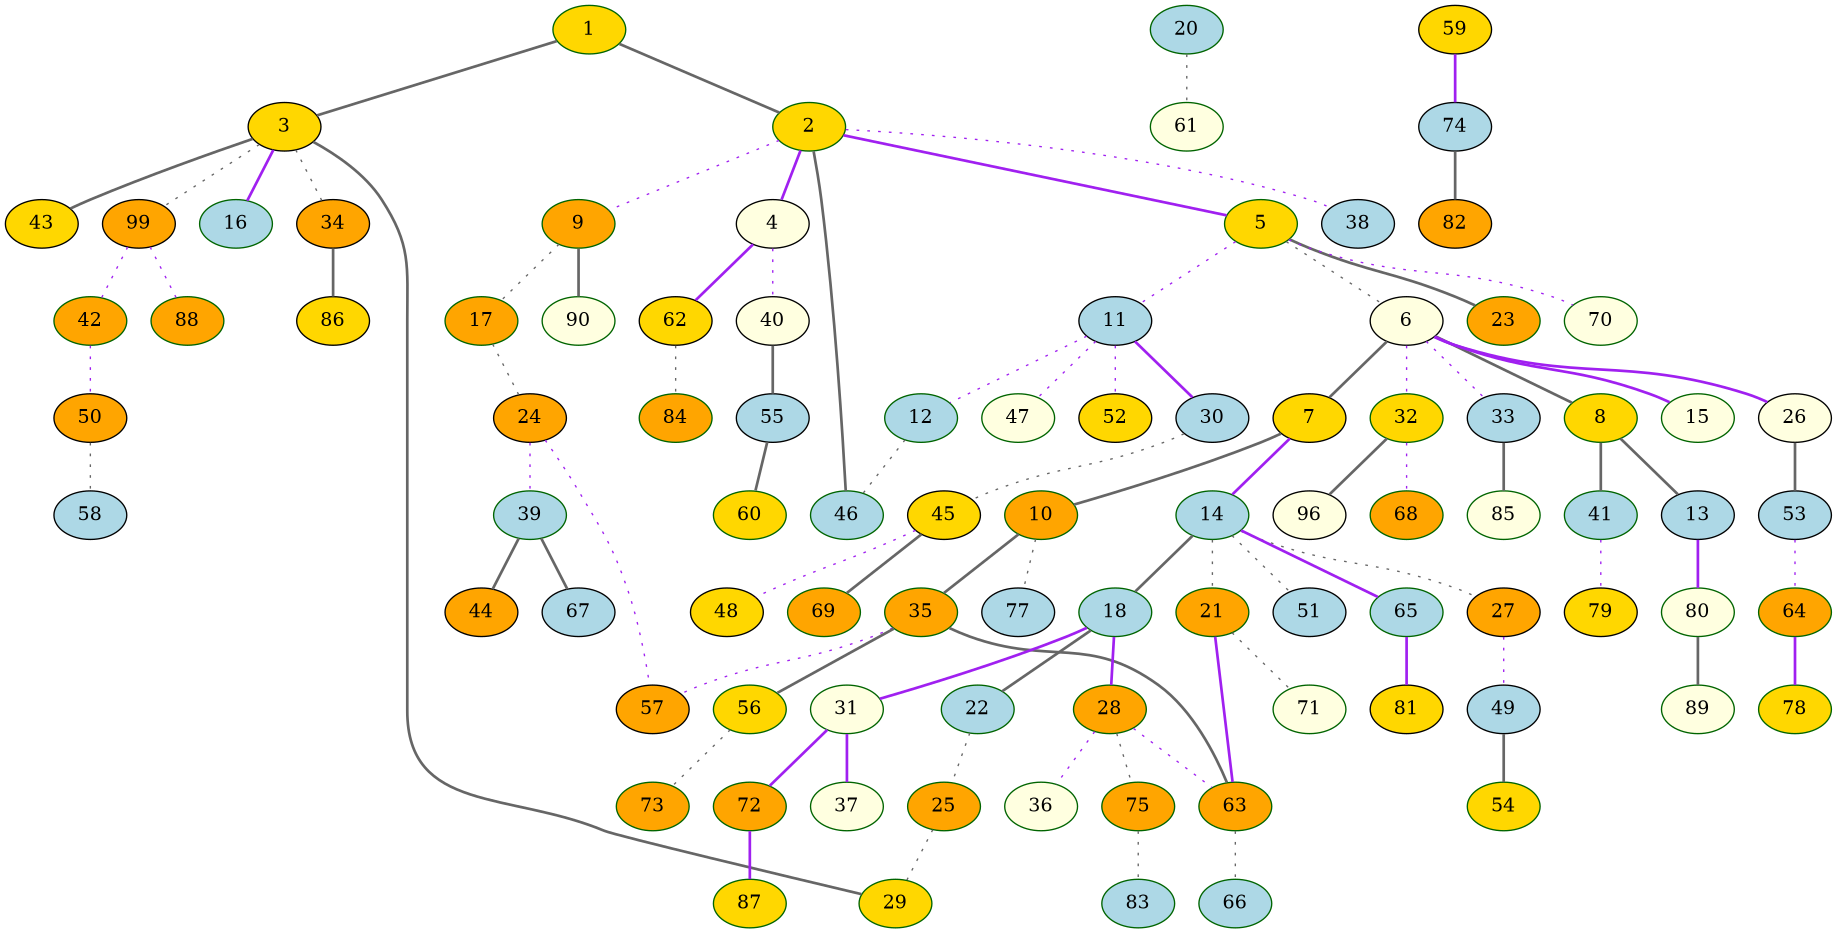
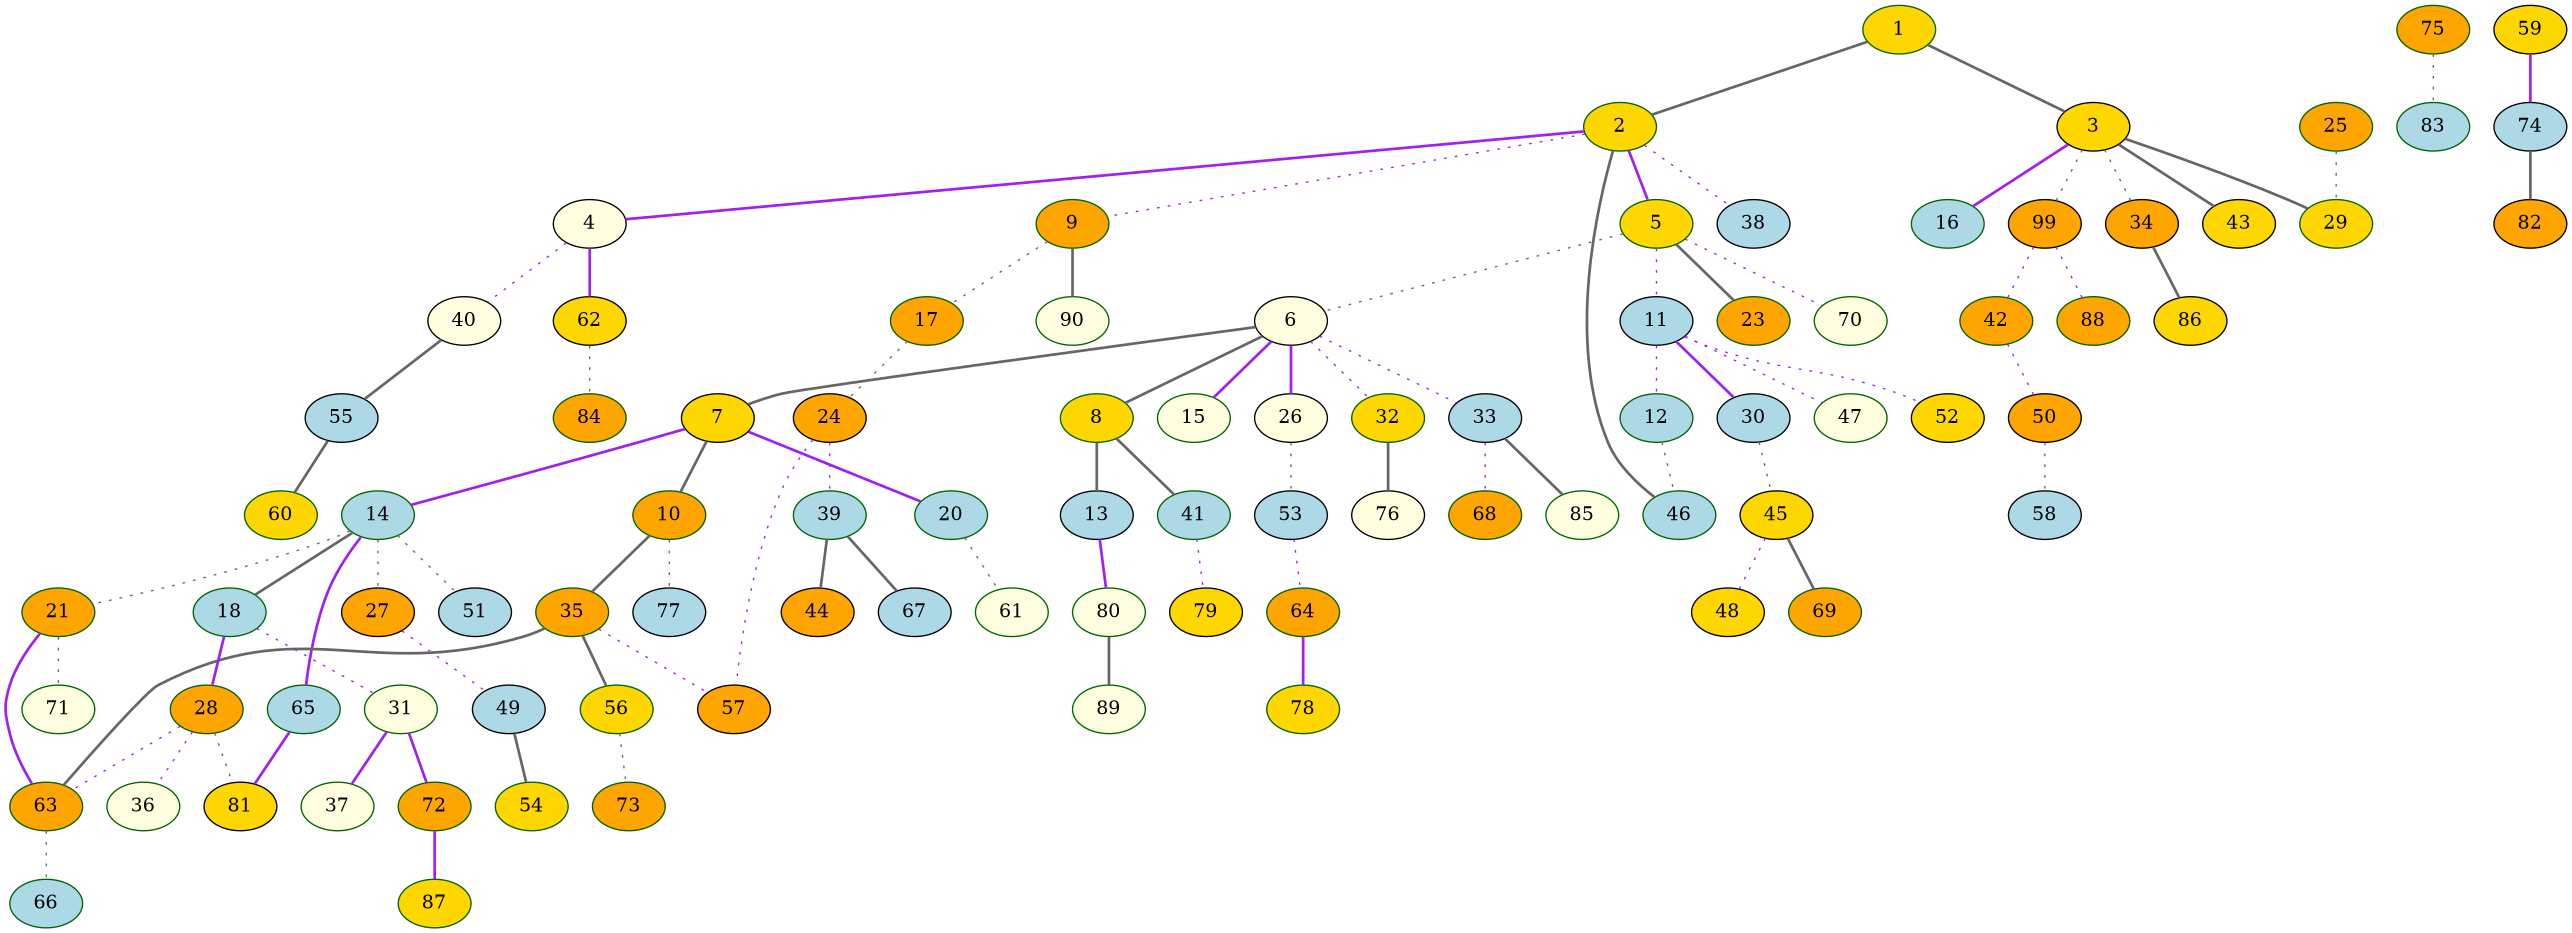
edge "32" -- "68": now "33" -- "68"
edge "26" -- "53": style bold -> dotted
edge "7" -- "20": added
node "96": label "96" -> "76"
edge "18" -- "31": style bold -> dotted
node "22": removed
edge "28" -- "75": now "28" -- "81"
